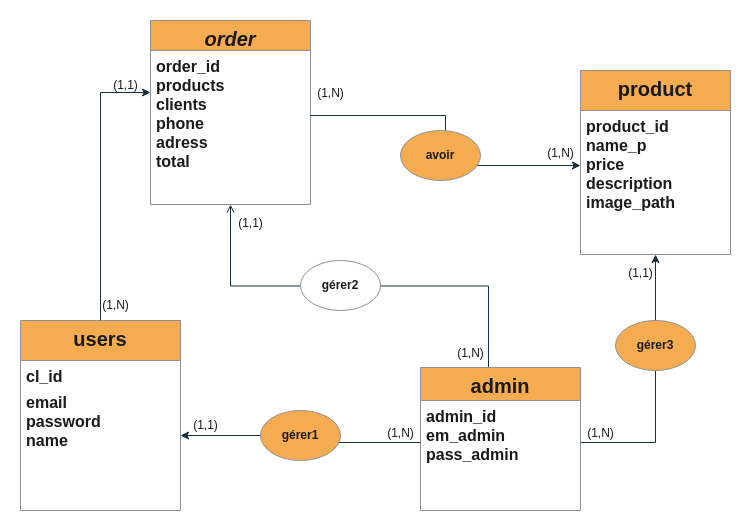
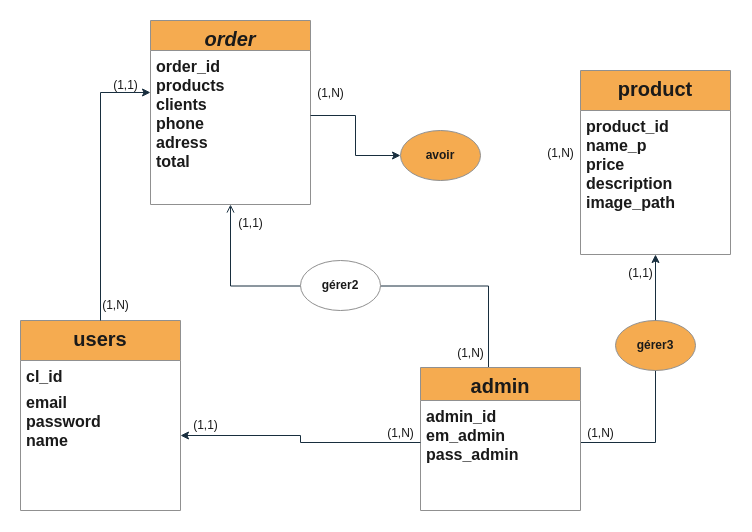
edge "order_id products clients phone adress total" -> "product_id name_p price description image_path": now "order_id products clients phone adress total" -> "avoir"
node "gérer1": removed
